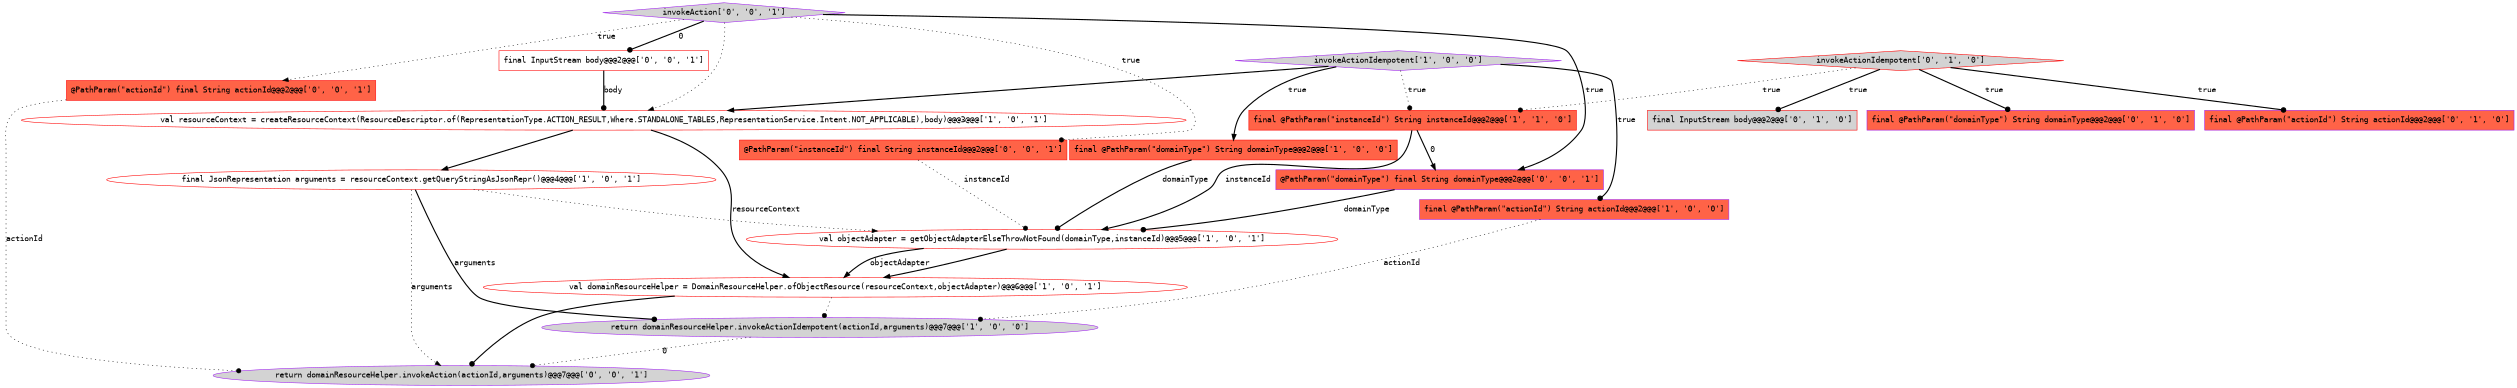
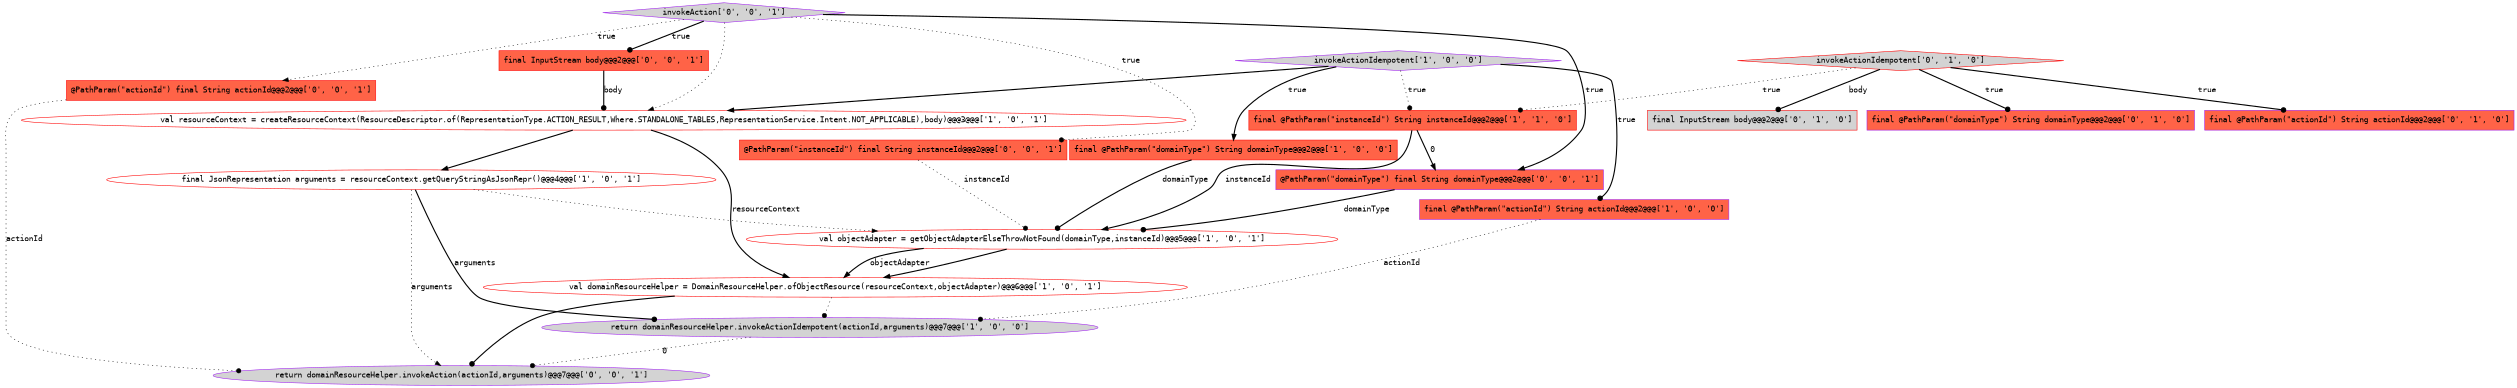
edge "invokeAction['0', '0', '1']" -> "final InputStream body@@@2@@@['0', '0', '1']": label "0" -> "true"
node "final InputStream body@@@2@@@['0', '0', '1']": fillcolor white -> tomato
edge "invokeActionIdempotent['0', '1', '0']" -> "final InputStream body@@@2@@@['0', '1', '0']": label "true" -> "body"
